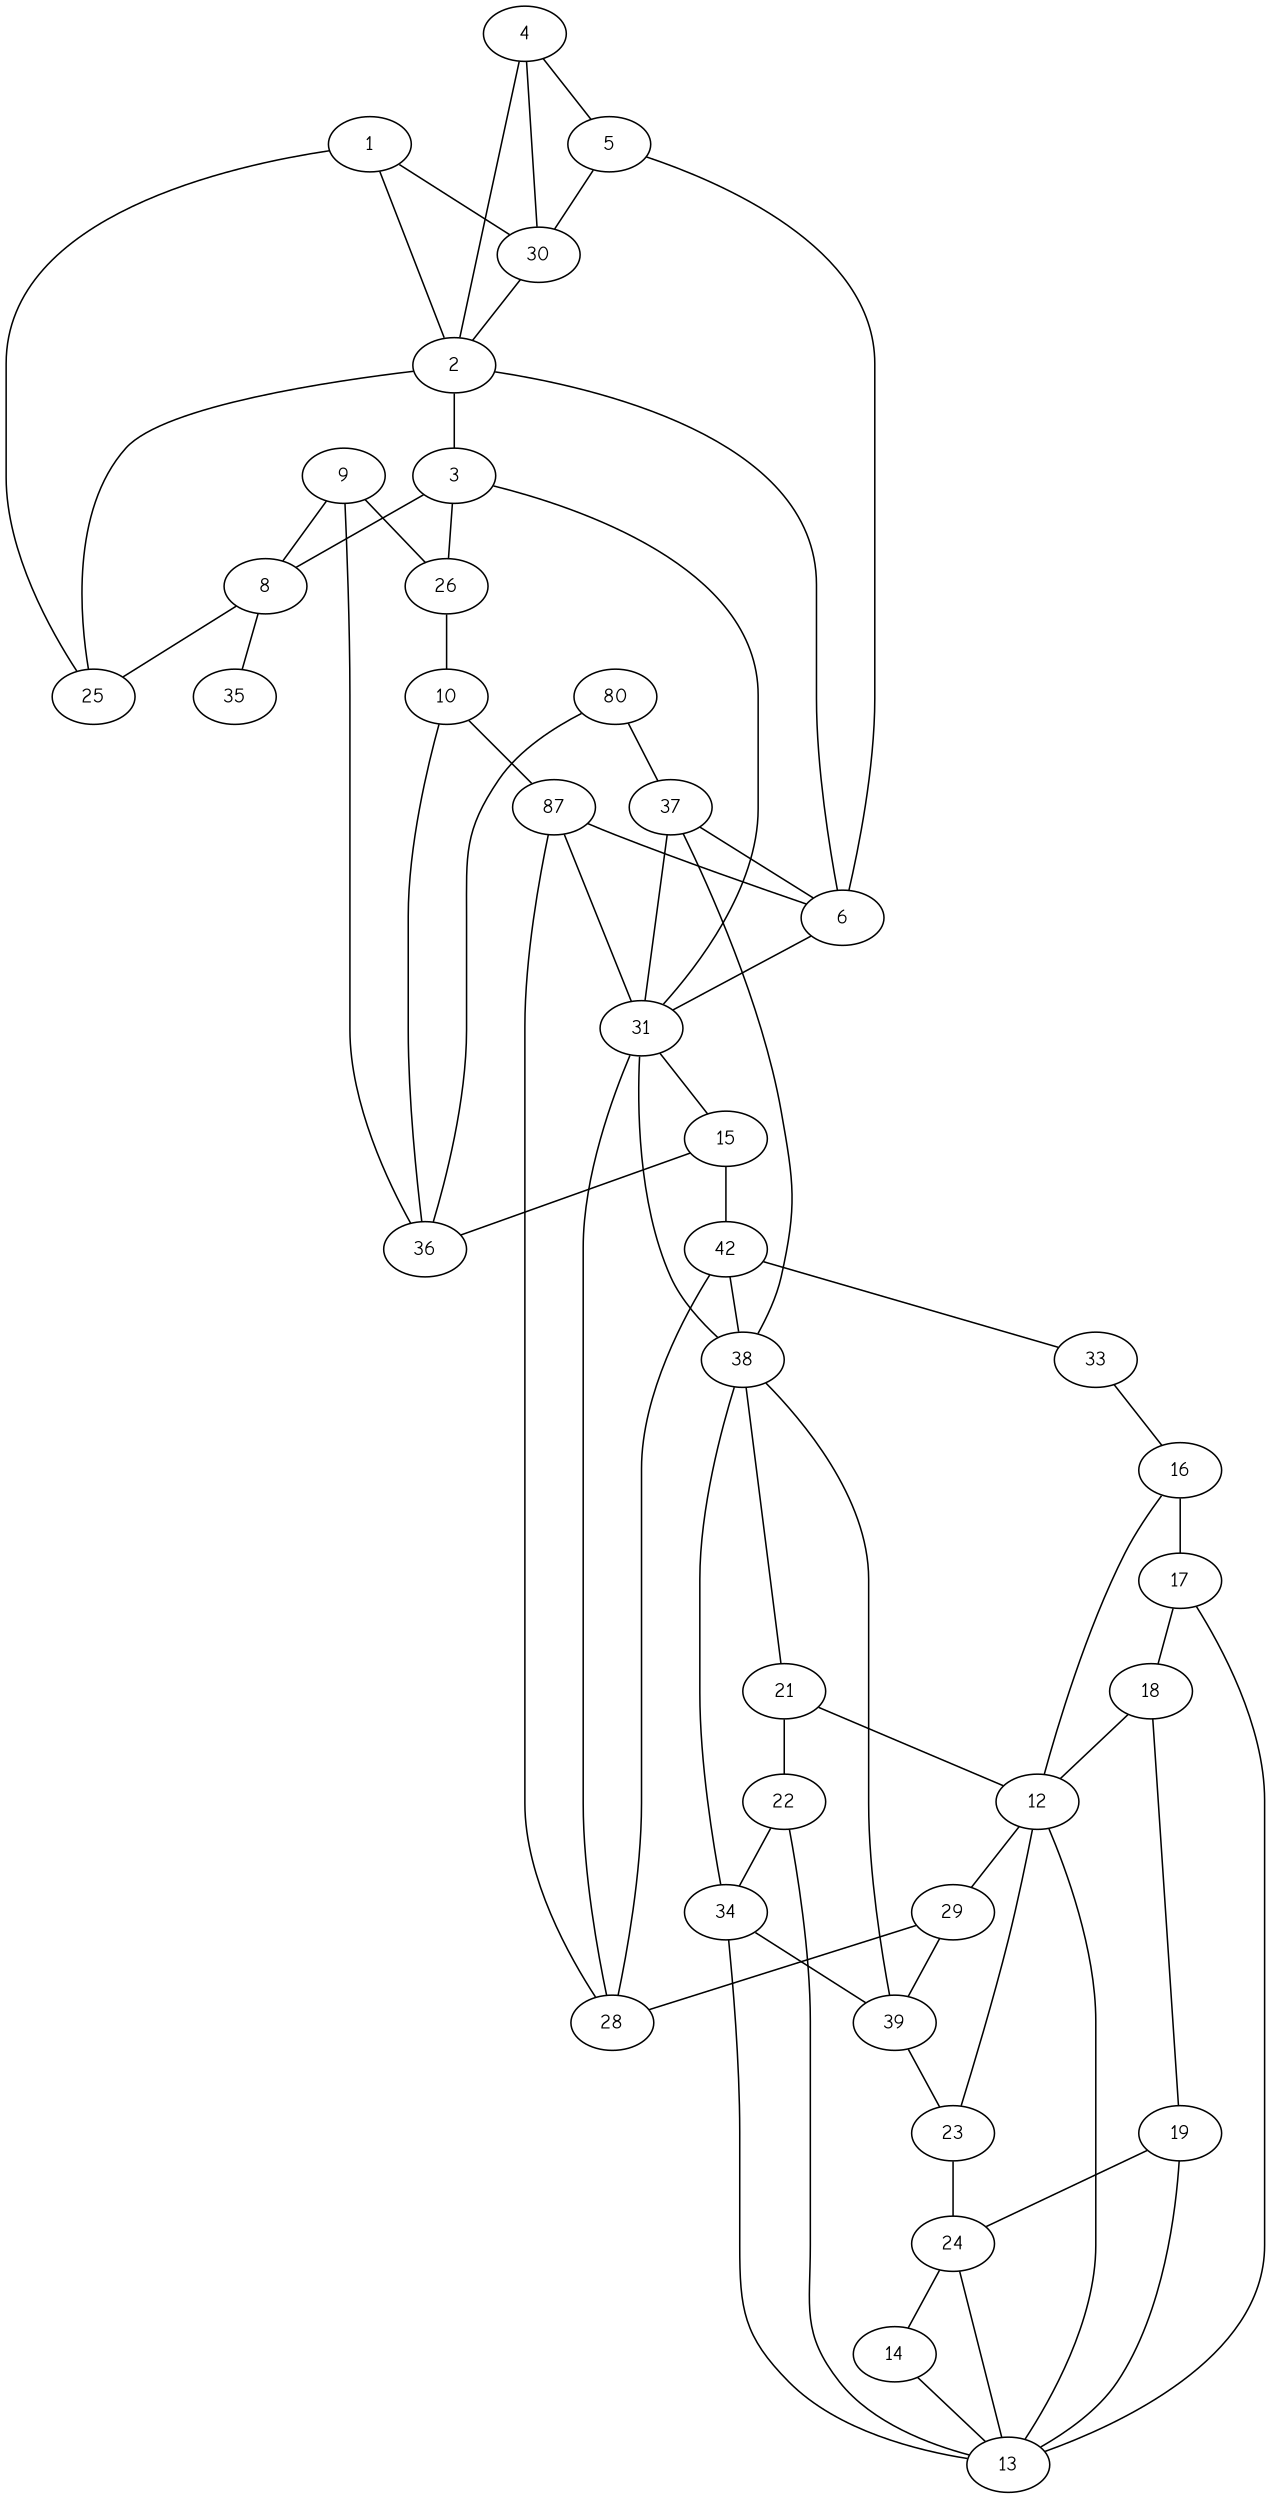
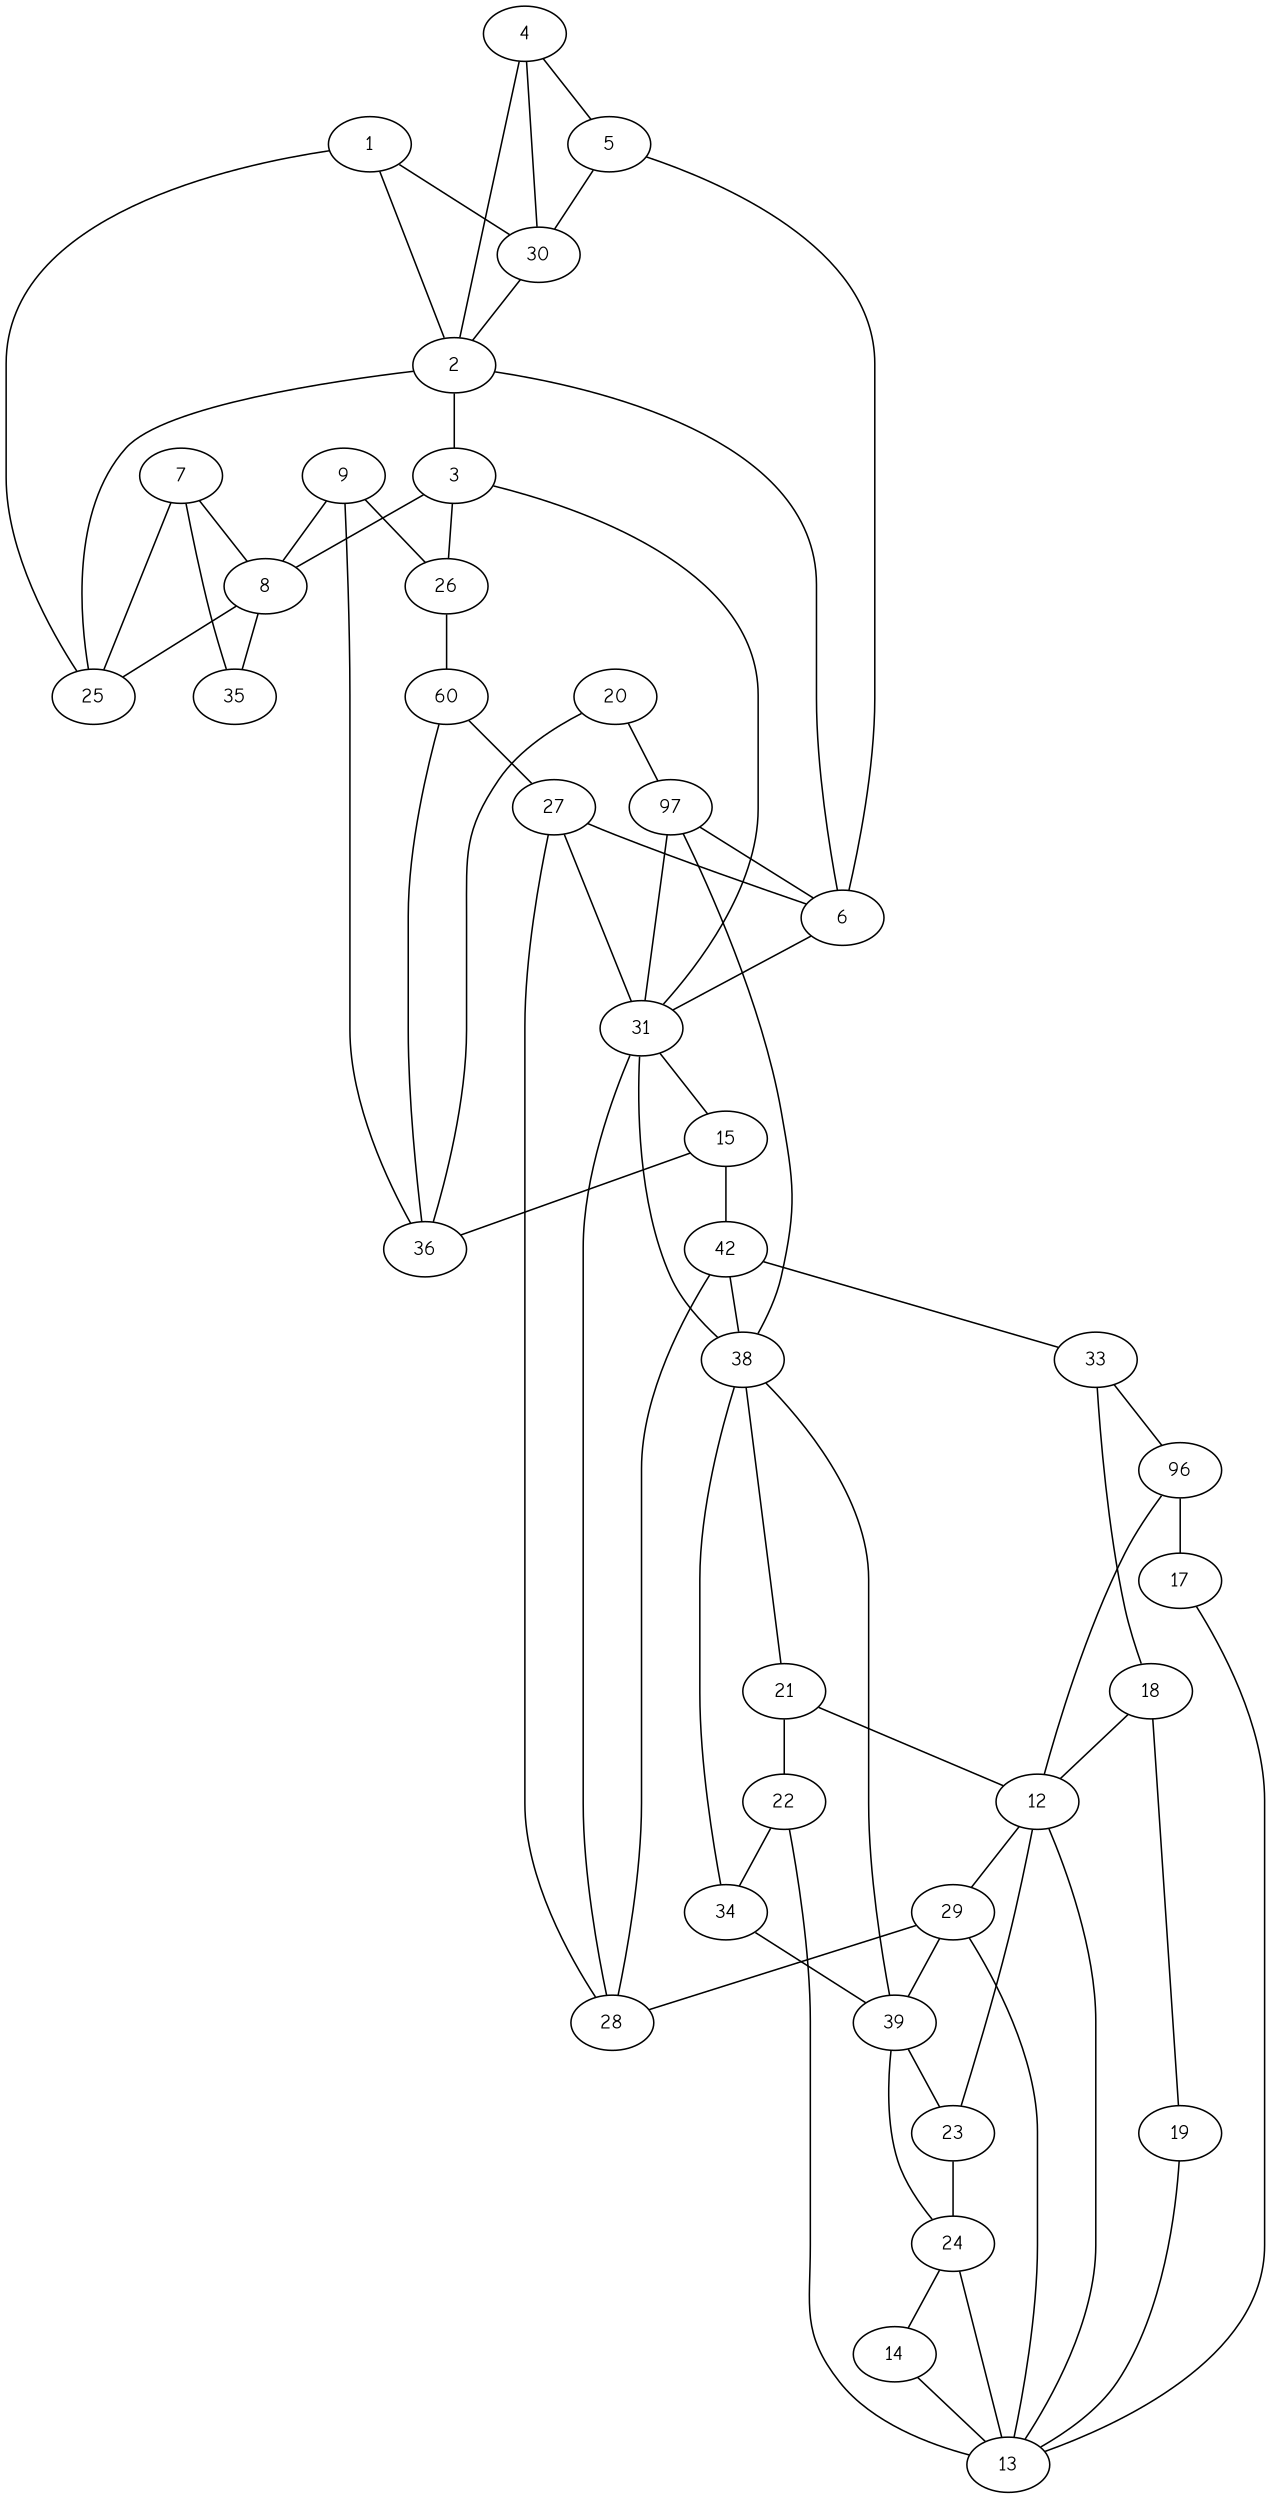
node "7": added
node "10": label "10" -> "60"
node "80": label "80" -> "20"
node "87": label "87" -> "27"
node "37": label "37" -> "97"
node "16": label "16" -> "96"
edge "17" -- "18": now "33" -- "18"
edge "19" -- "24": now "39" -- "24"
edge "34" -- "13": now "29" -- "13"
